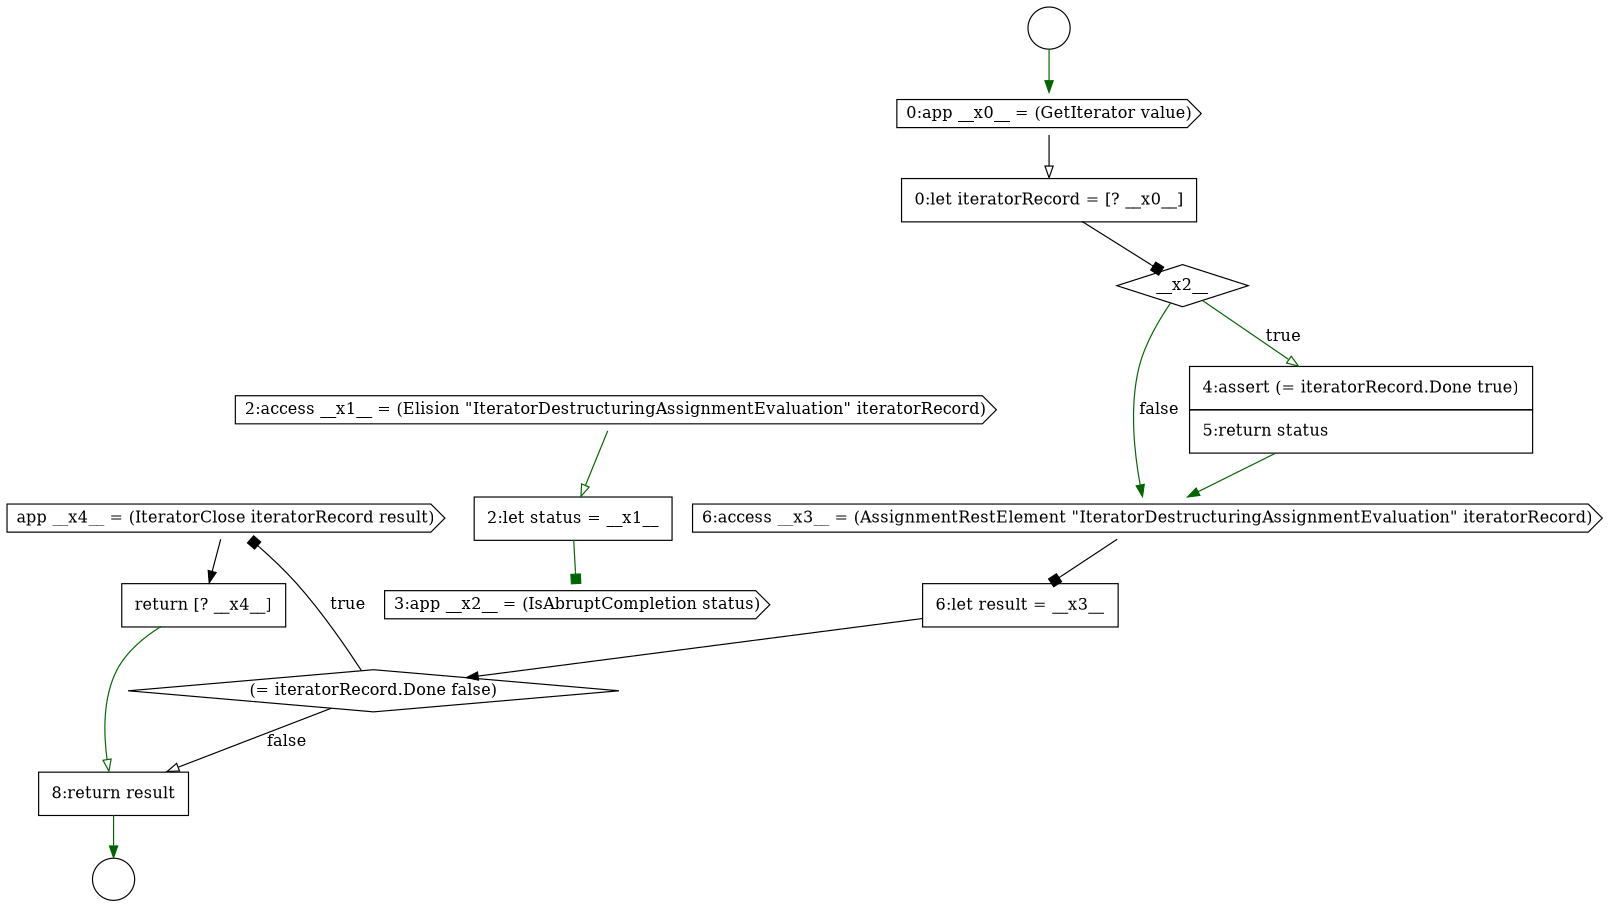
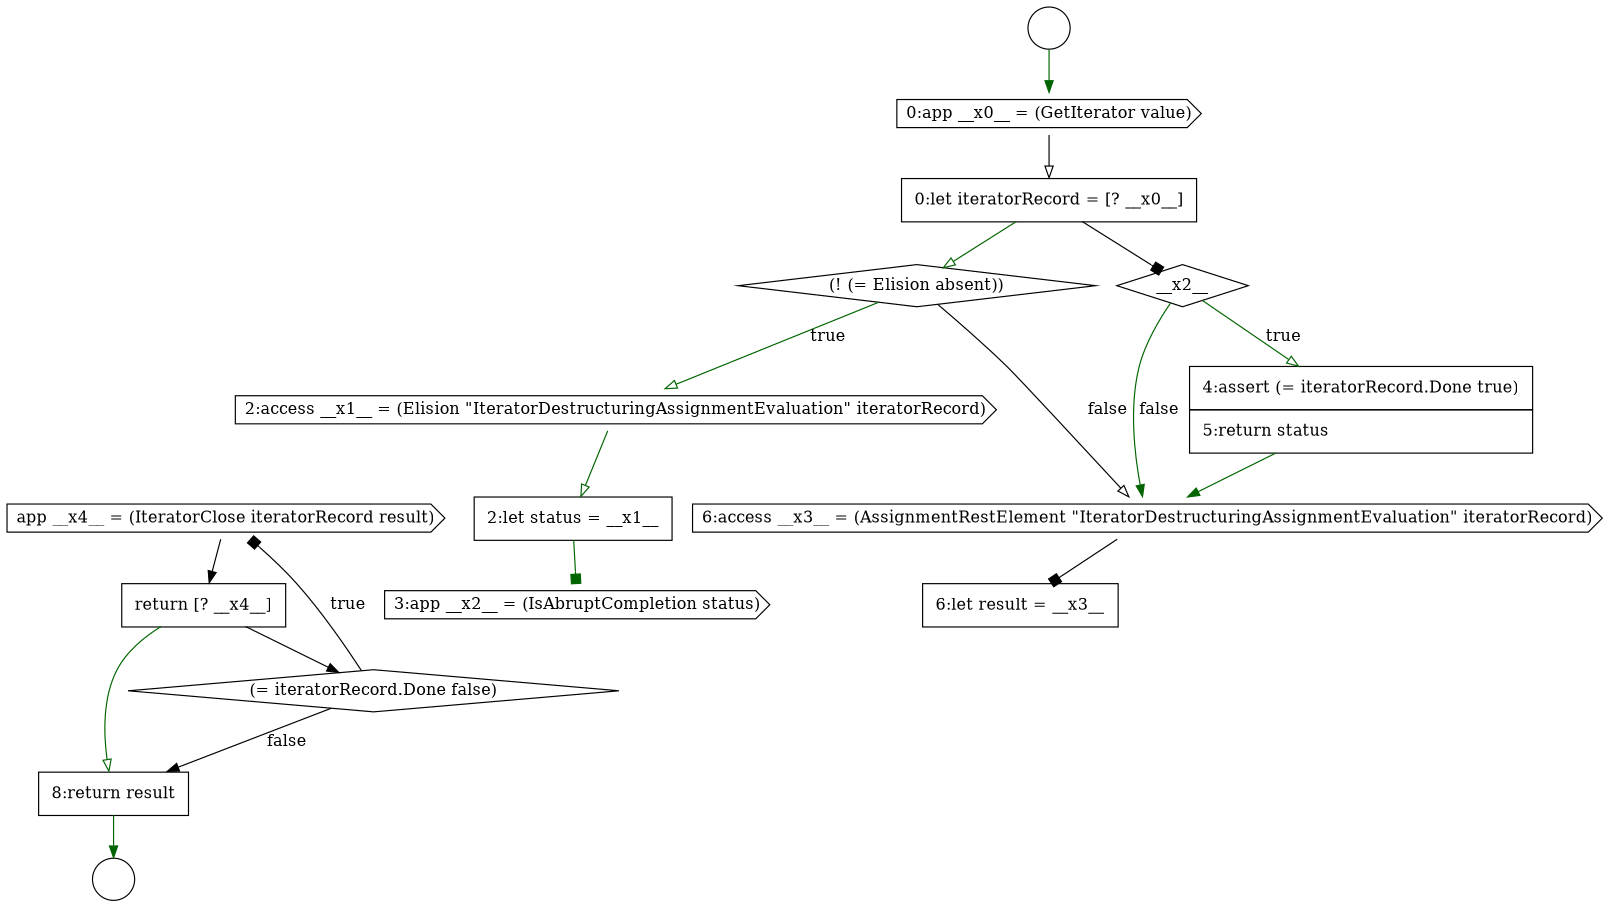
node "(! (= Elision absent))": added
edge "6:let result = __x3__" -> "(= iteratorRecord.Done false)": now "return [? __x4__]" -> "(= iteratorRecord.Done false)"
edge "(= iteratorRecord.Done false)" -> "8:return result": arrowhead onormal -> normal
